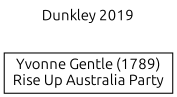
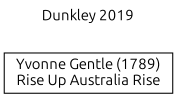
node "Yvonne Gentle (1789) Rise Up Australia Party": label "Yvonne Gentle (1789) Rise Up Australia Party" -> "Yvonne Gentle (1789) Rise Up Australia Rise"
